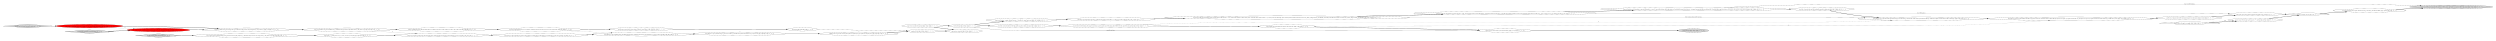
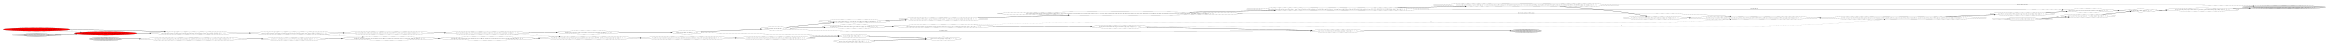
node "testResetNoDataSourceMetadata['1', '0', '0']": removed
edge "supervisor.runInternal()@@@12@@@['1', '1', '1']" -> "verifyAll()@@@13@@@['1', '1', '1']": now "replayAll()@@@9@@@['1', '1', '0']" -> "verifyAll()@@@13@@@['1', '1', '1']"
node "testResetDataSourceMetadata['0', '0', '1']": shape diamond -> ellipse
